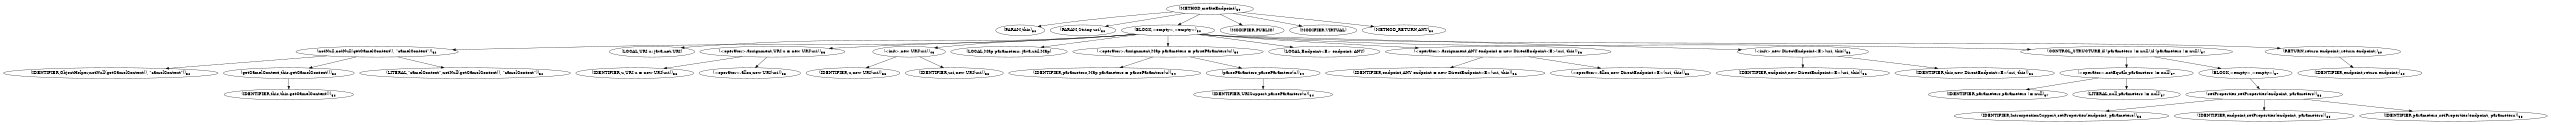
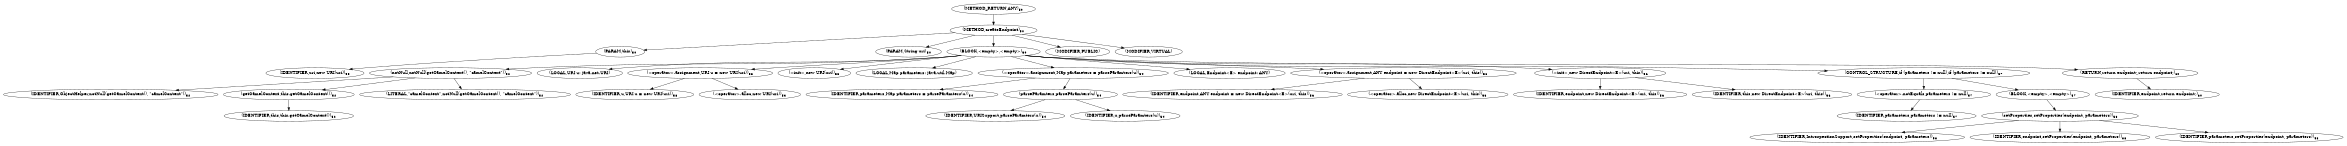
edge "(METHOD,createEndpoint)" -> "(METHOD_RETURN,ANY)": reversed
node "(<init>,new URI(uri))": text "43" -> "53"
edge "(<init>,new URI(uri))" -> "(IDENTIFIER,uri,new URI(uri))": now "(PARAM,this)" -> "(IDENTIFIER,uri,new URI(uri))"
node "(IDENTIFIER,u,new URI(uri))": removed
node "(LITERAL,null,parameters != null)": removed
node "(IDENTIFIER,u,parseParamters(u))": added
